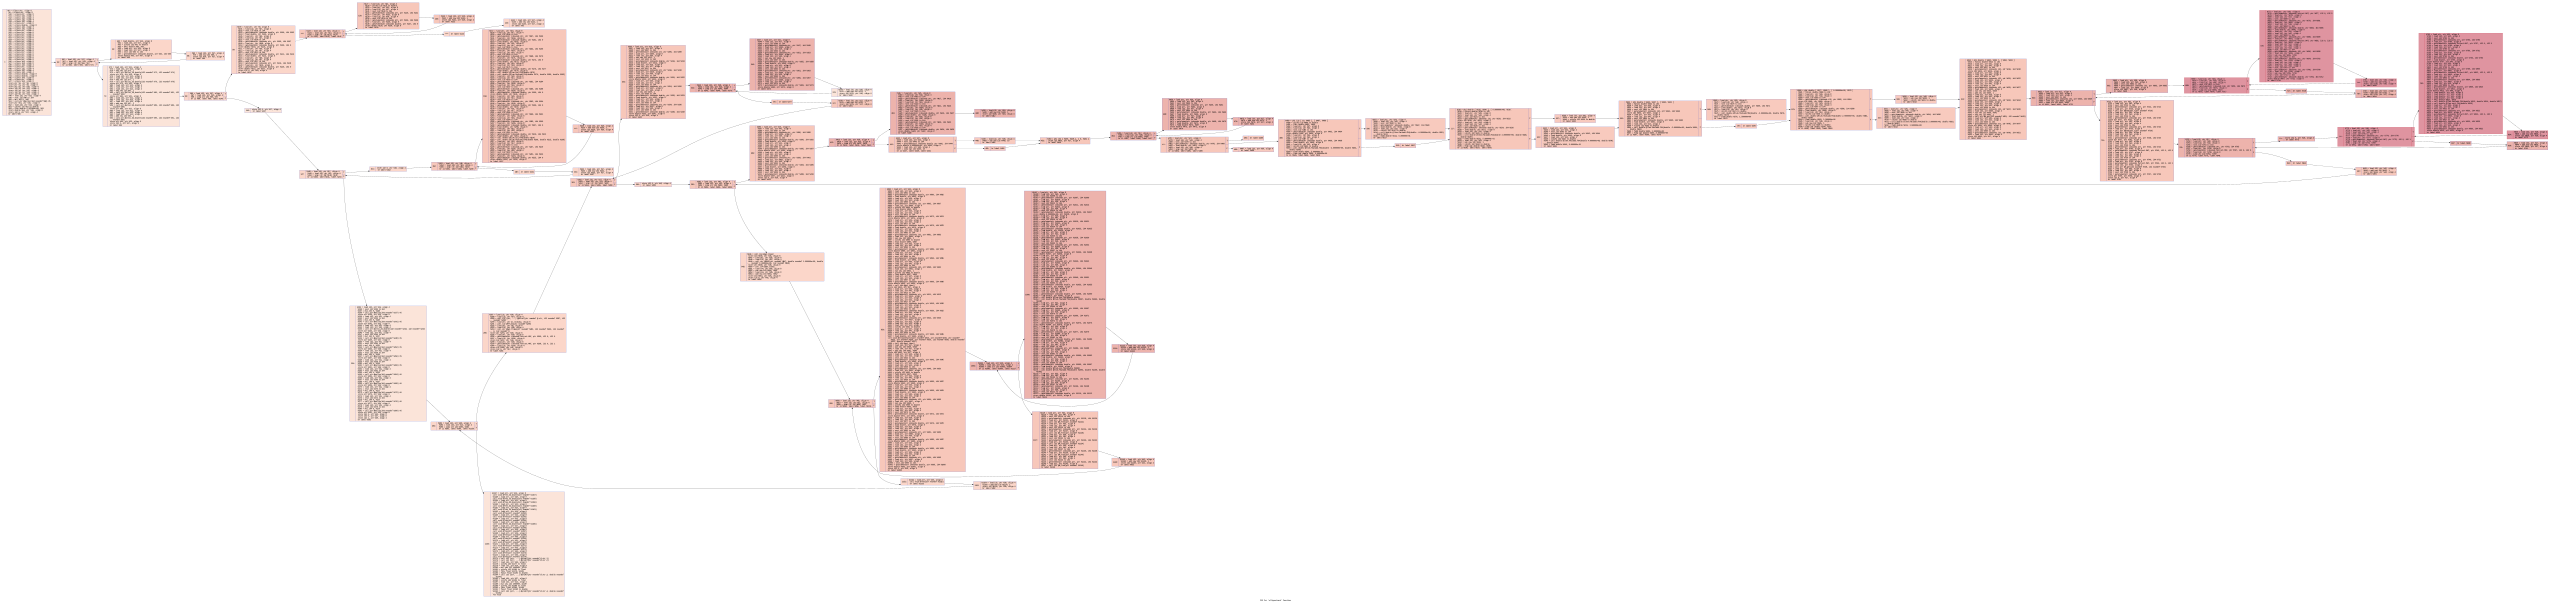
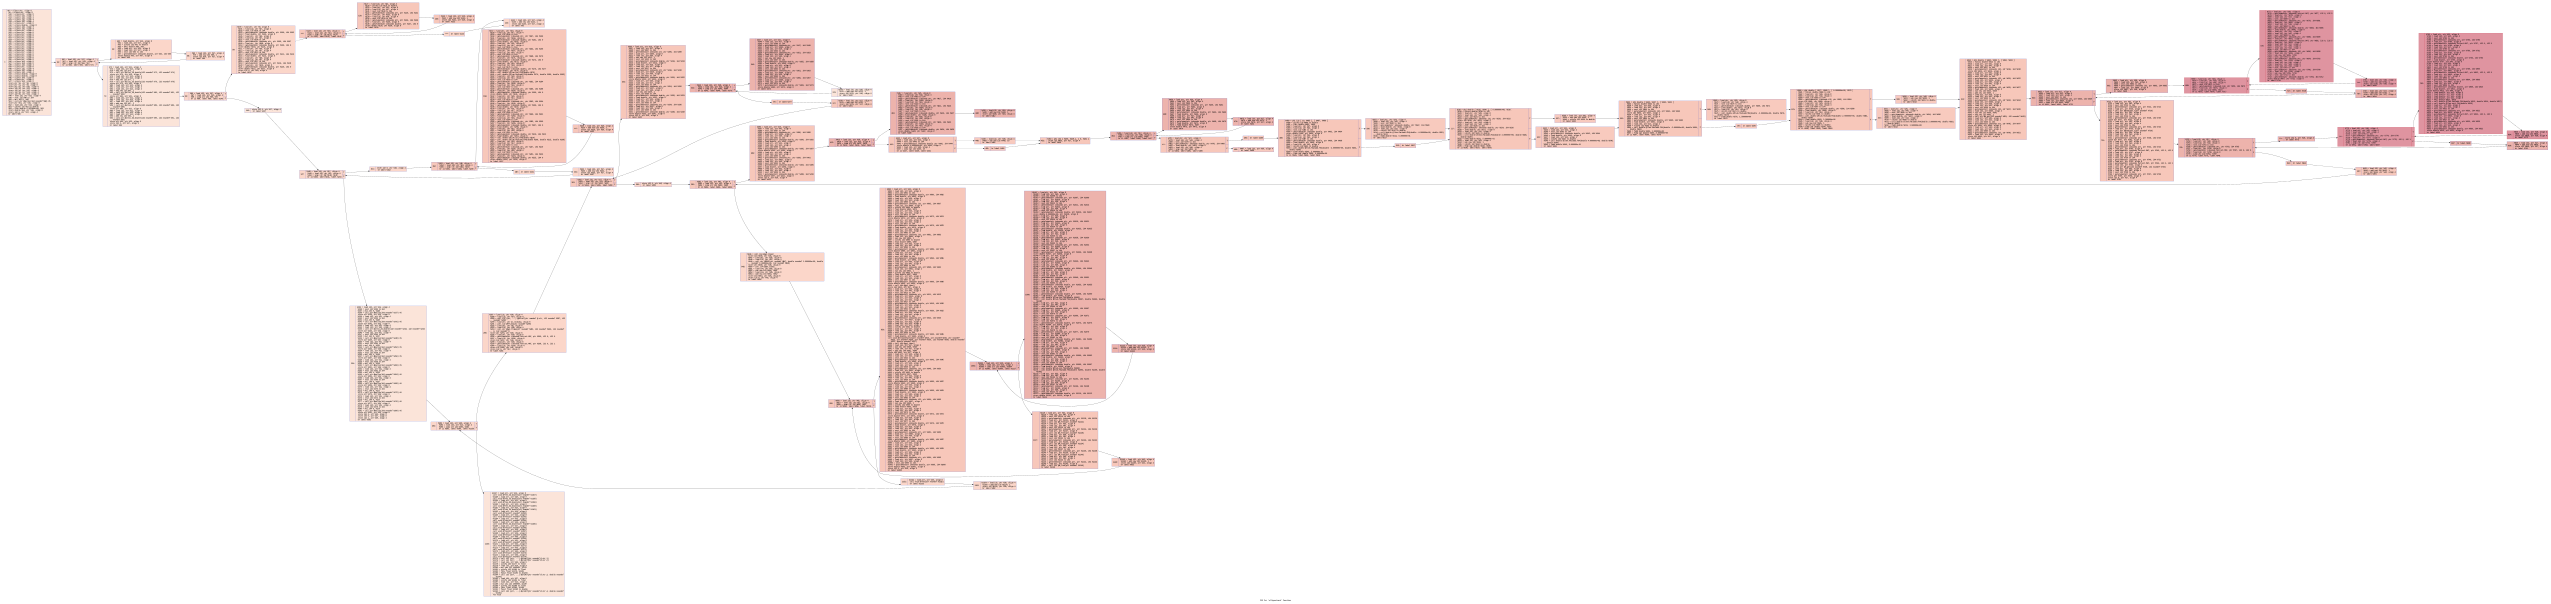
edge "477:" -> "488:": now "485:" -> "488:"
edge "152:" -> "156:": now "152:" -> "143:"
